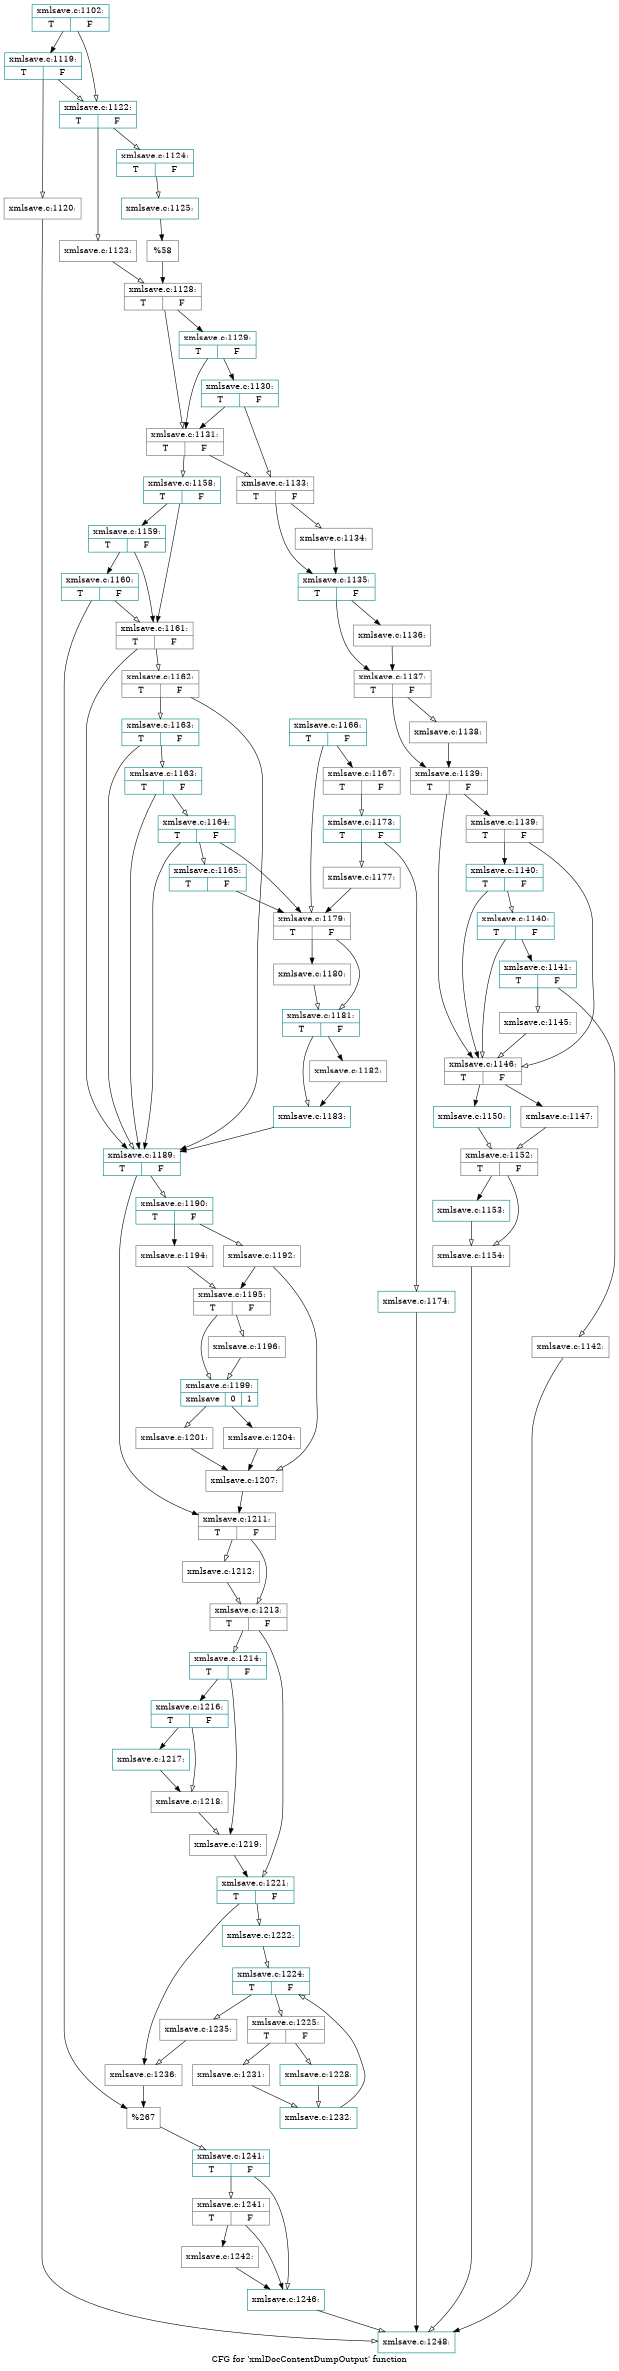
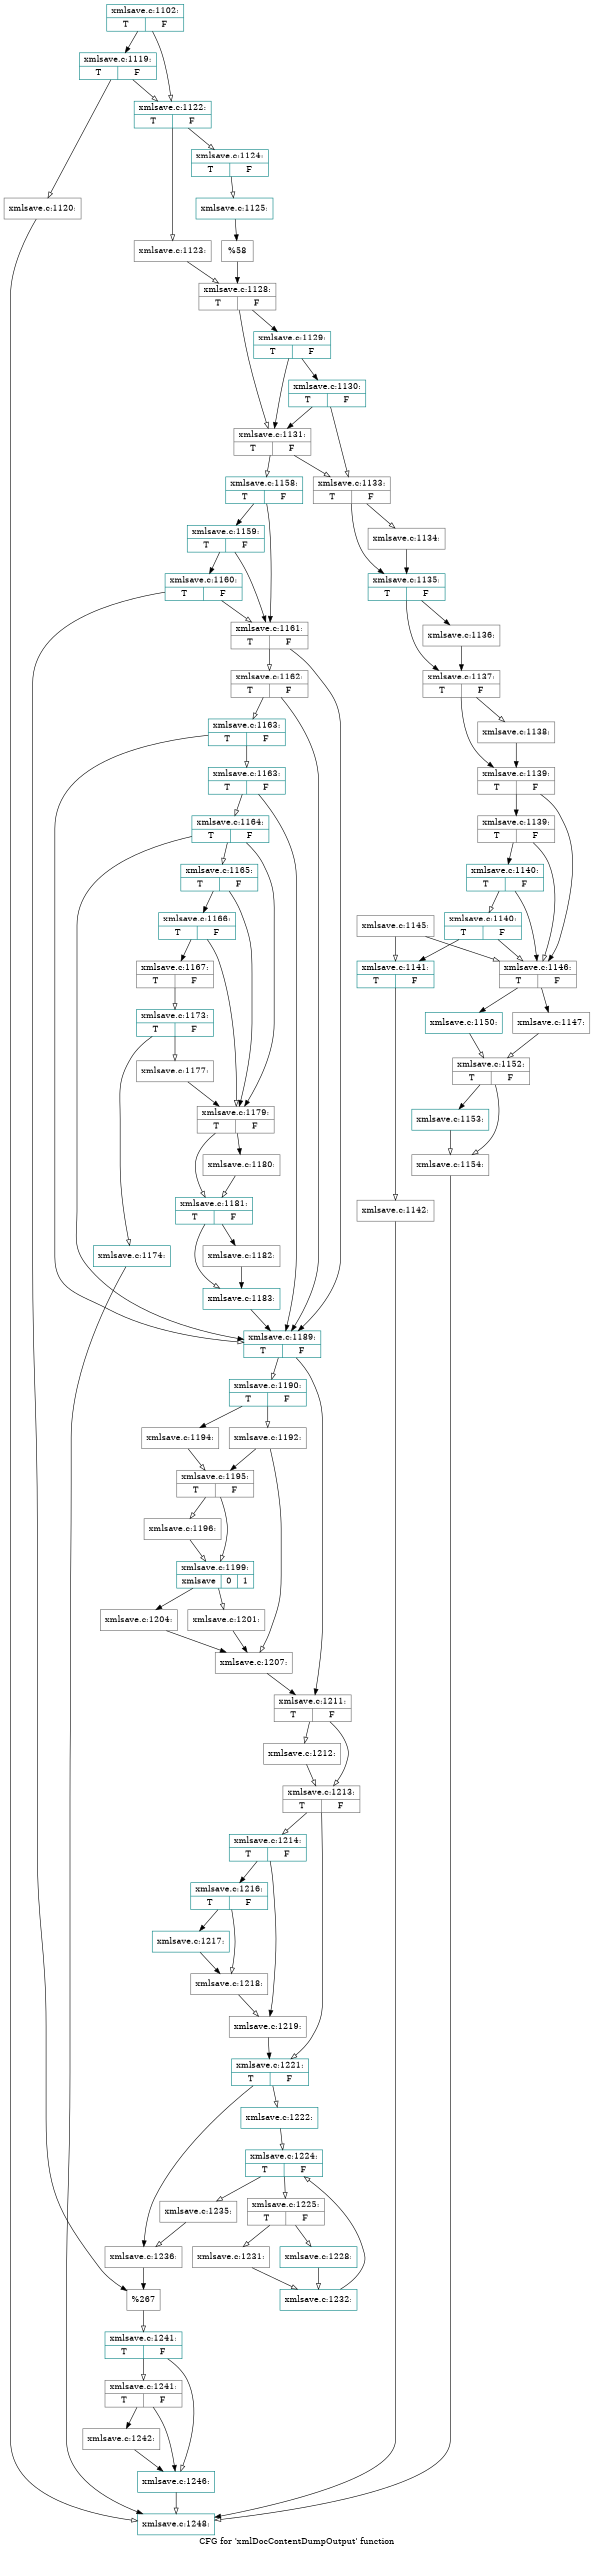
edge "xmlsave.c:1165:" -> "xmlsave.c:1166:": added
edge "xmlsave.c:1141:" -> "xmlsave.c:1145:": reversed
